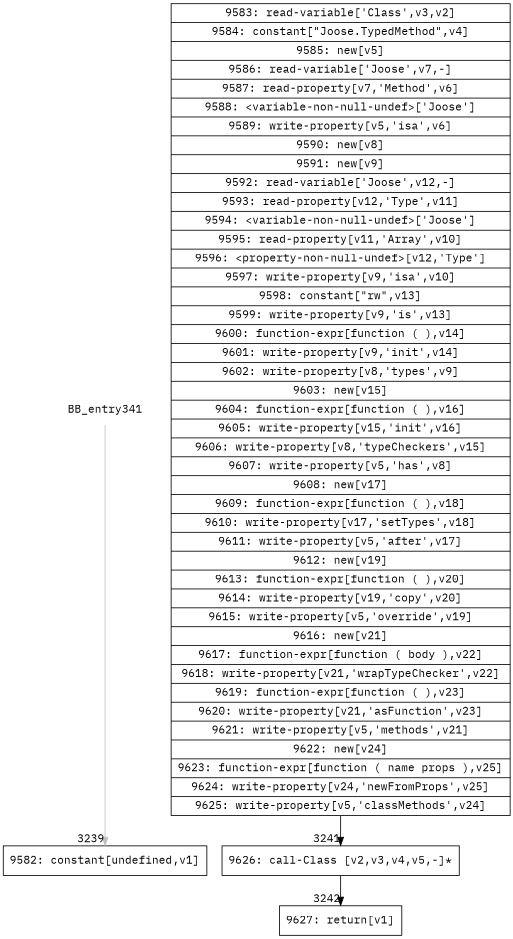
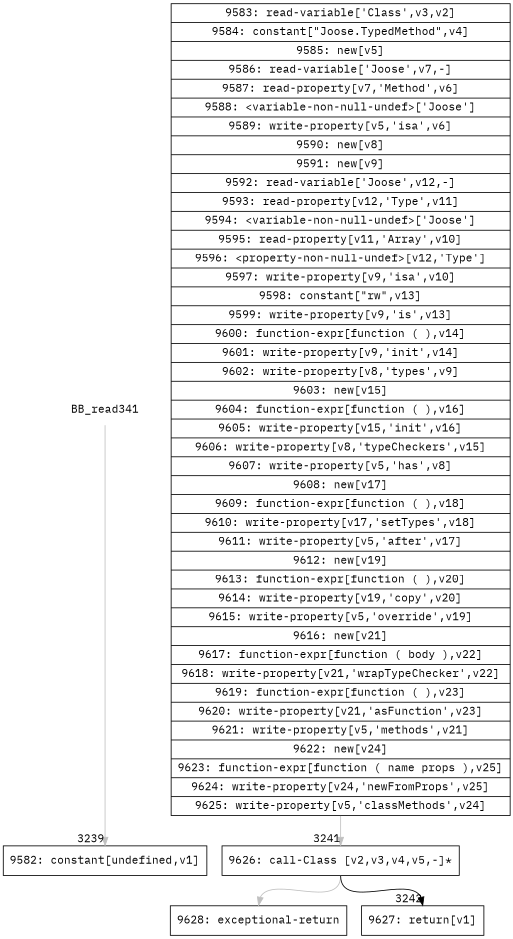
node "BB_entry341": label "BB_entry341" -> "BB_read341"
edge "9583: read-variable['Class',v3,v2]" -> "9626: call-Class [v2,v3,v4,v5,-]*": color black -> gray
node "9628: exceptional-return": added
